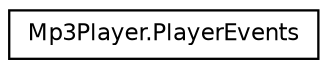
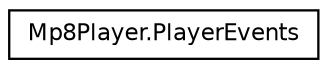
node "Mp3Player.PlayerEvents": label "Mp3Player.PlayerEvents" -> "Mp8Player.PlayerEvents"
